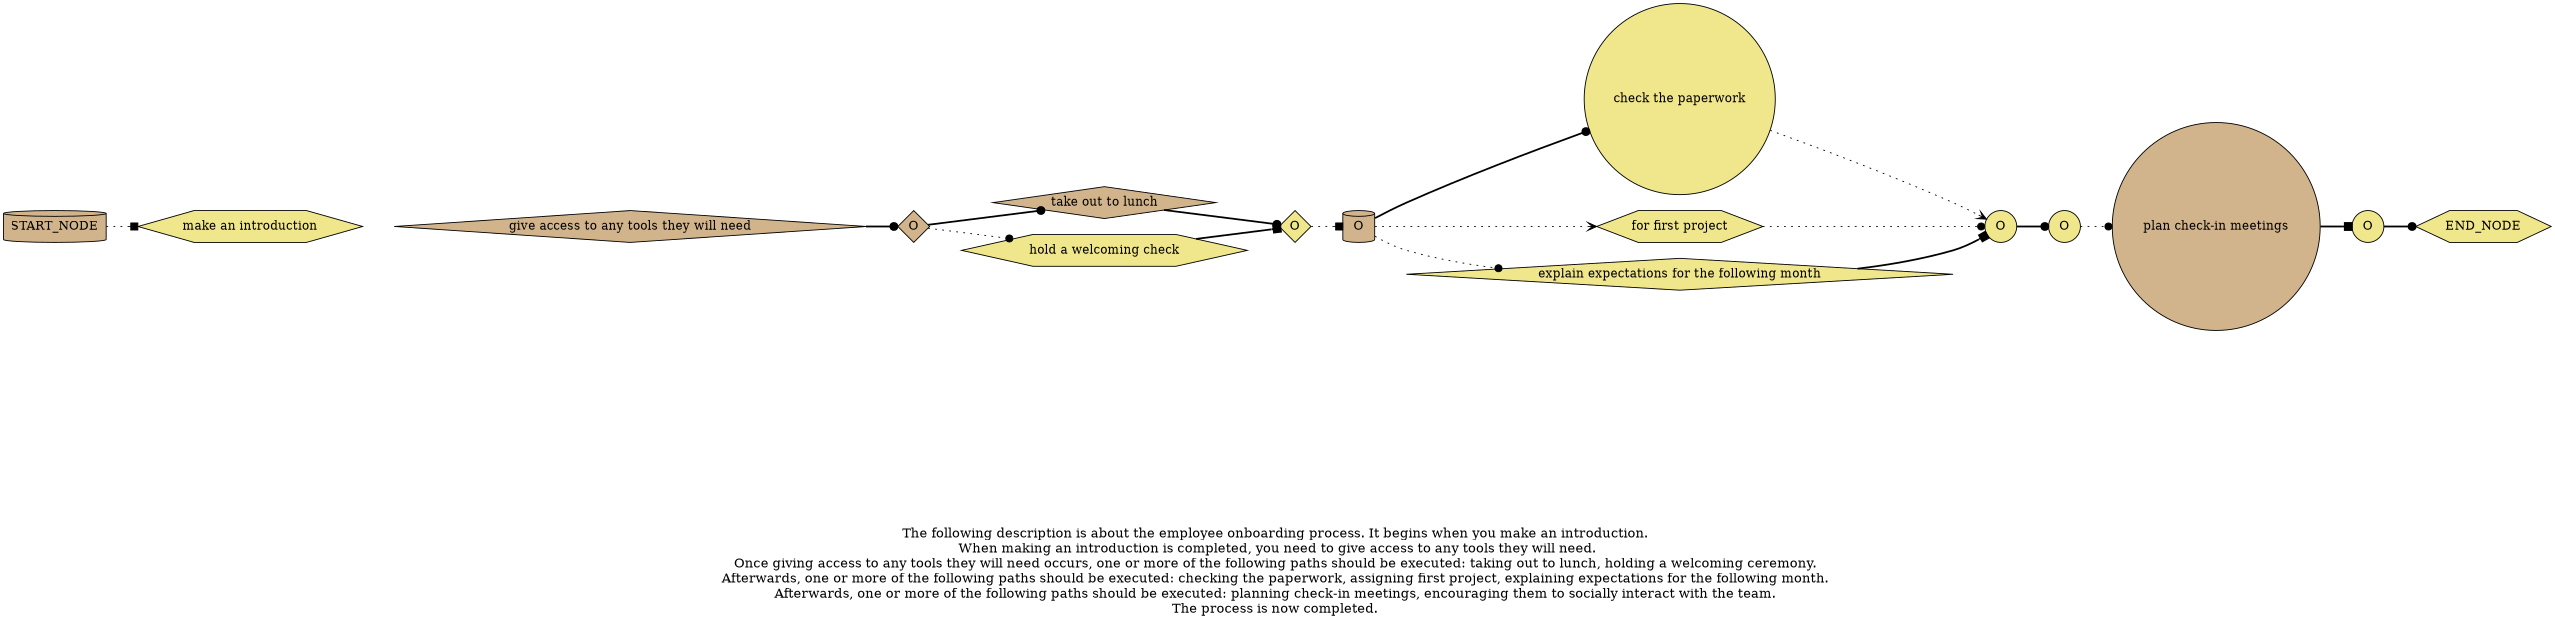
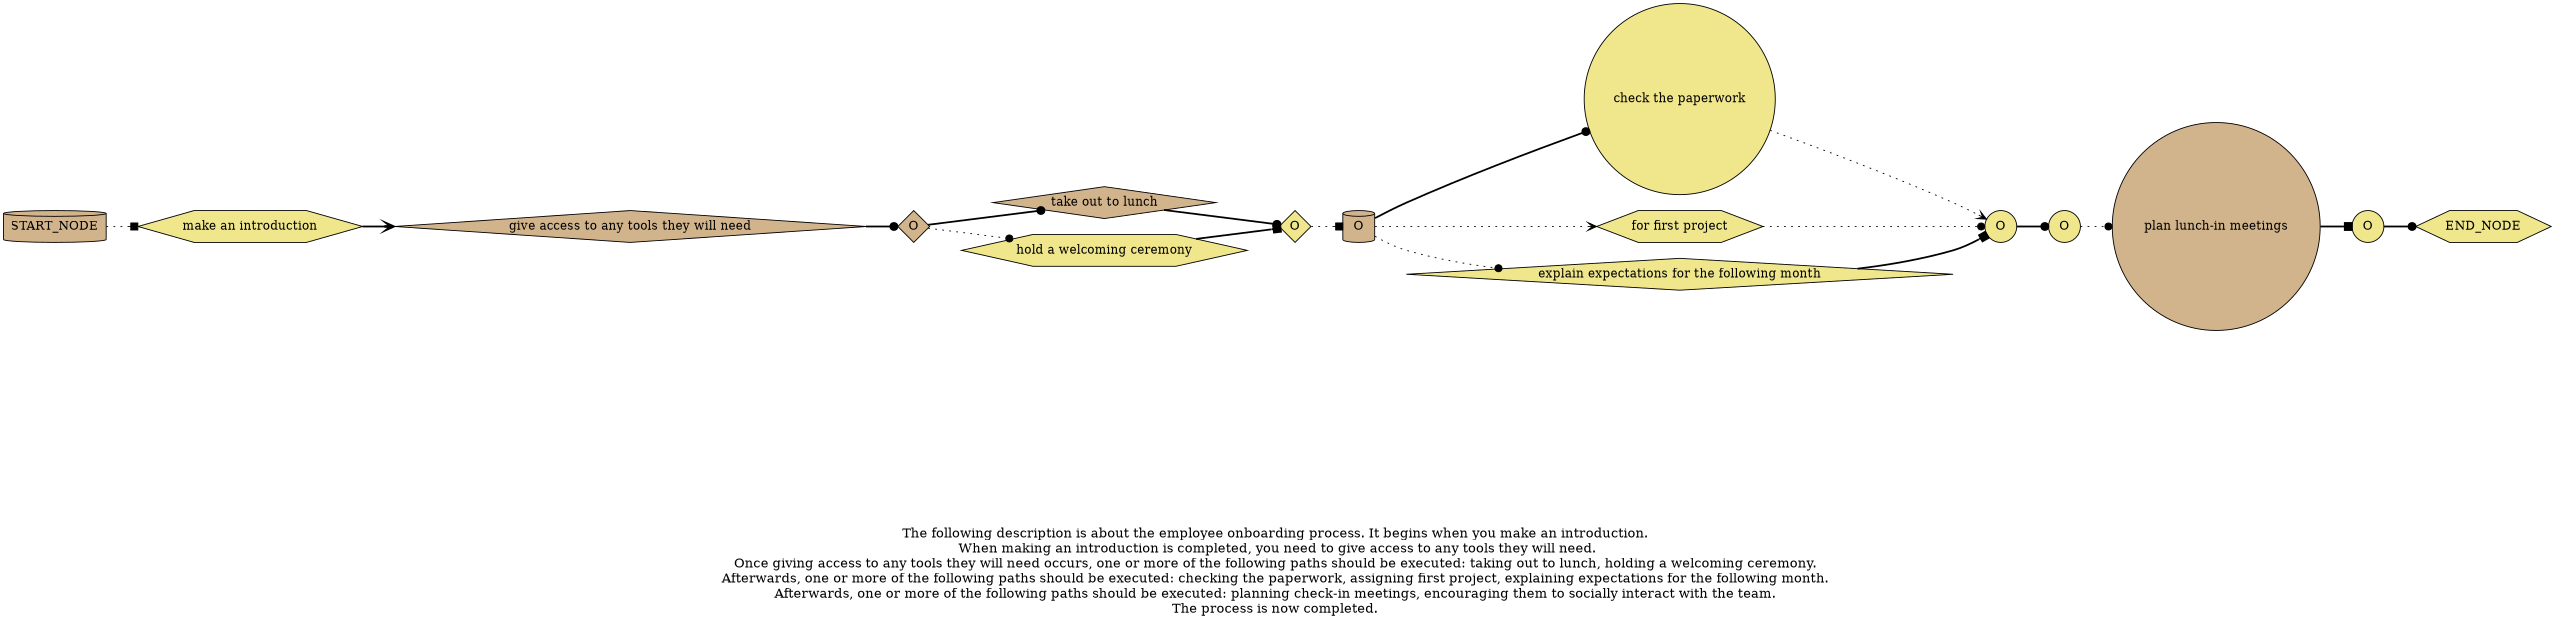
edge "make an introduction" -> "give access to any tools they will need": added
node "plan check-in meetings": label "plan check-in meetings" -> "plan lunch-in meetings"
node "hold a welcoming check": label "hold a welcoming check" -> "hold a welcoming ceremony"
